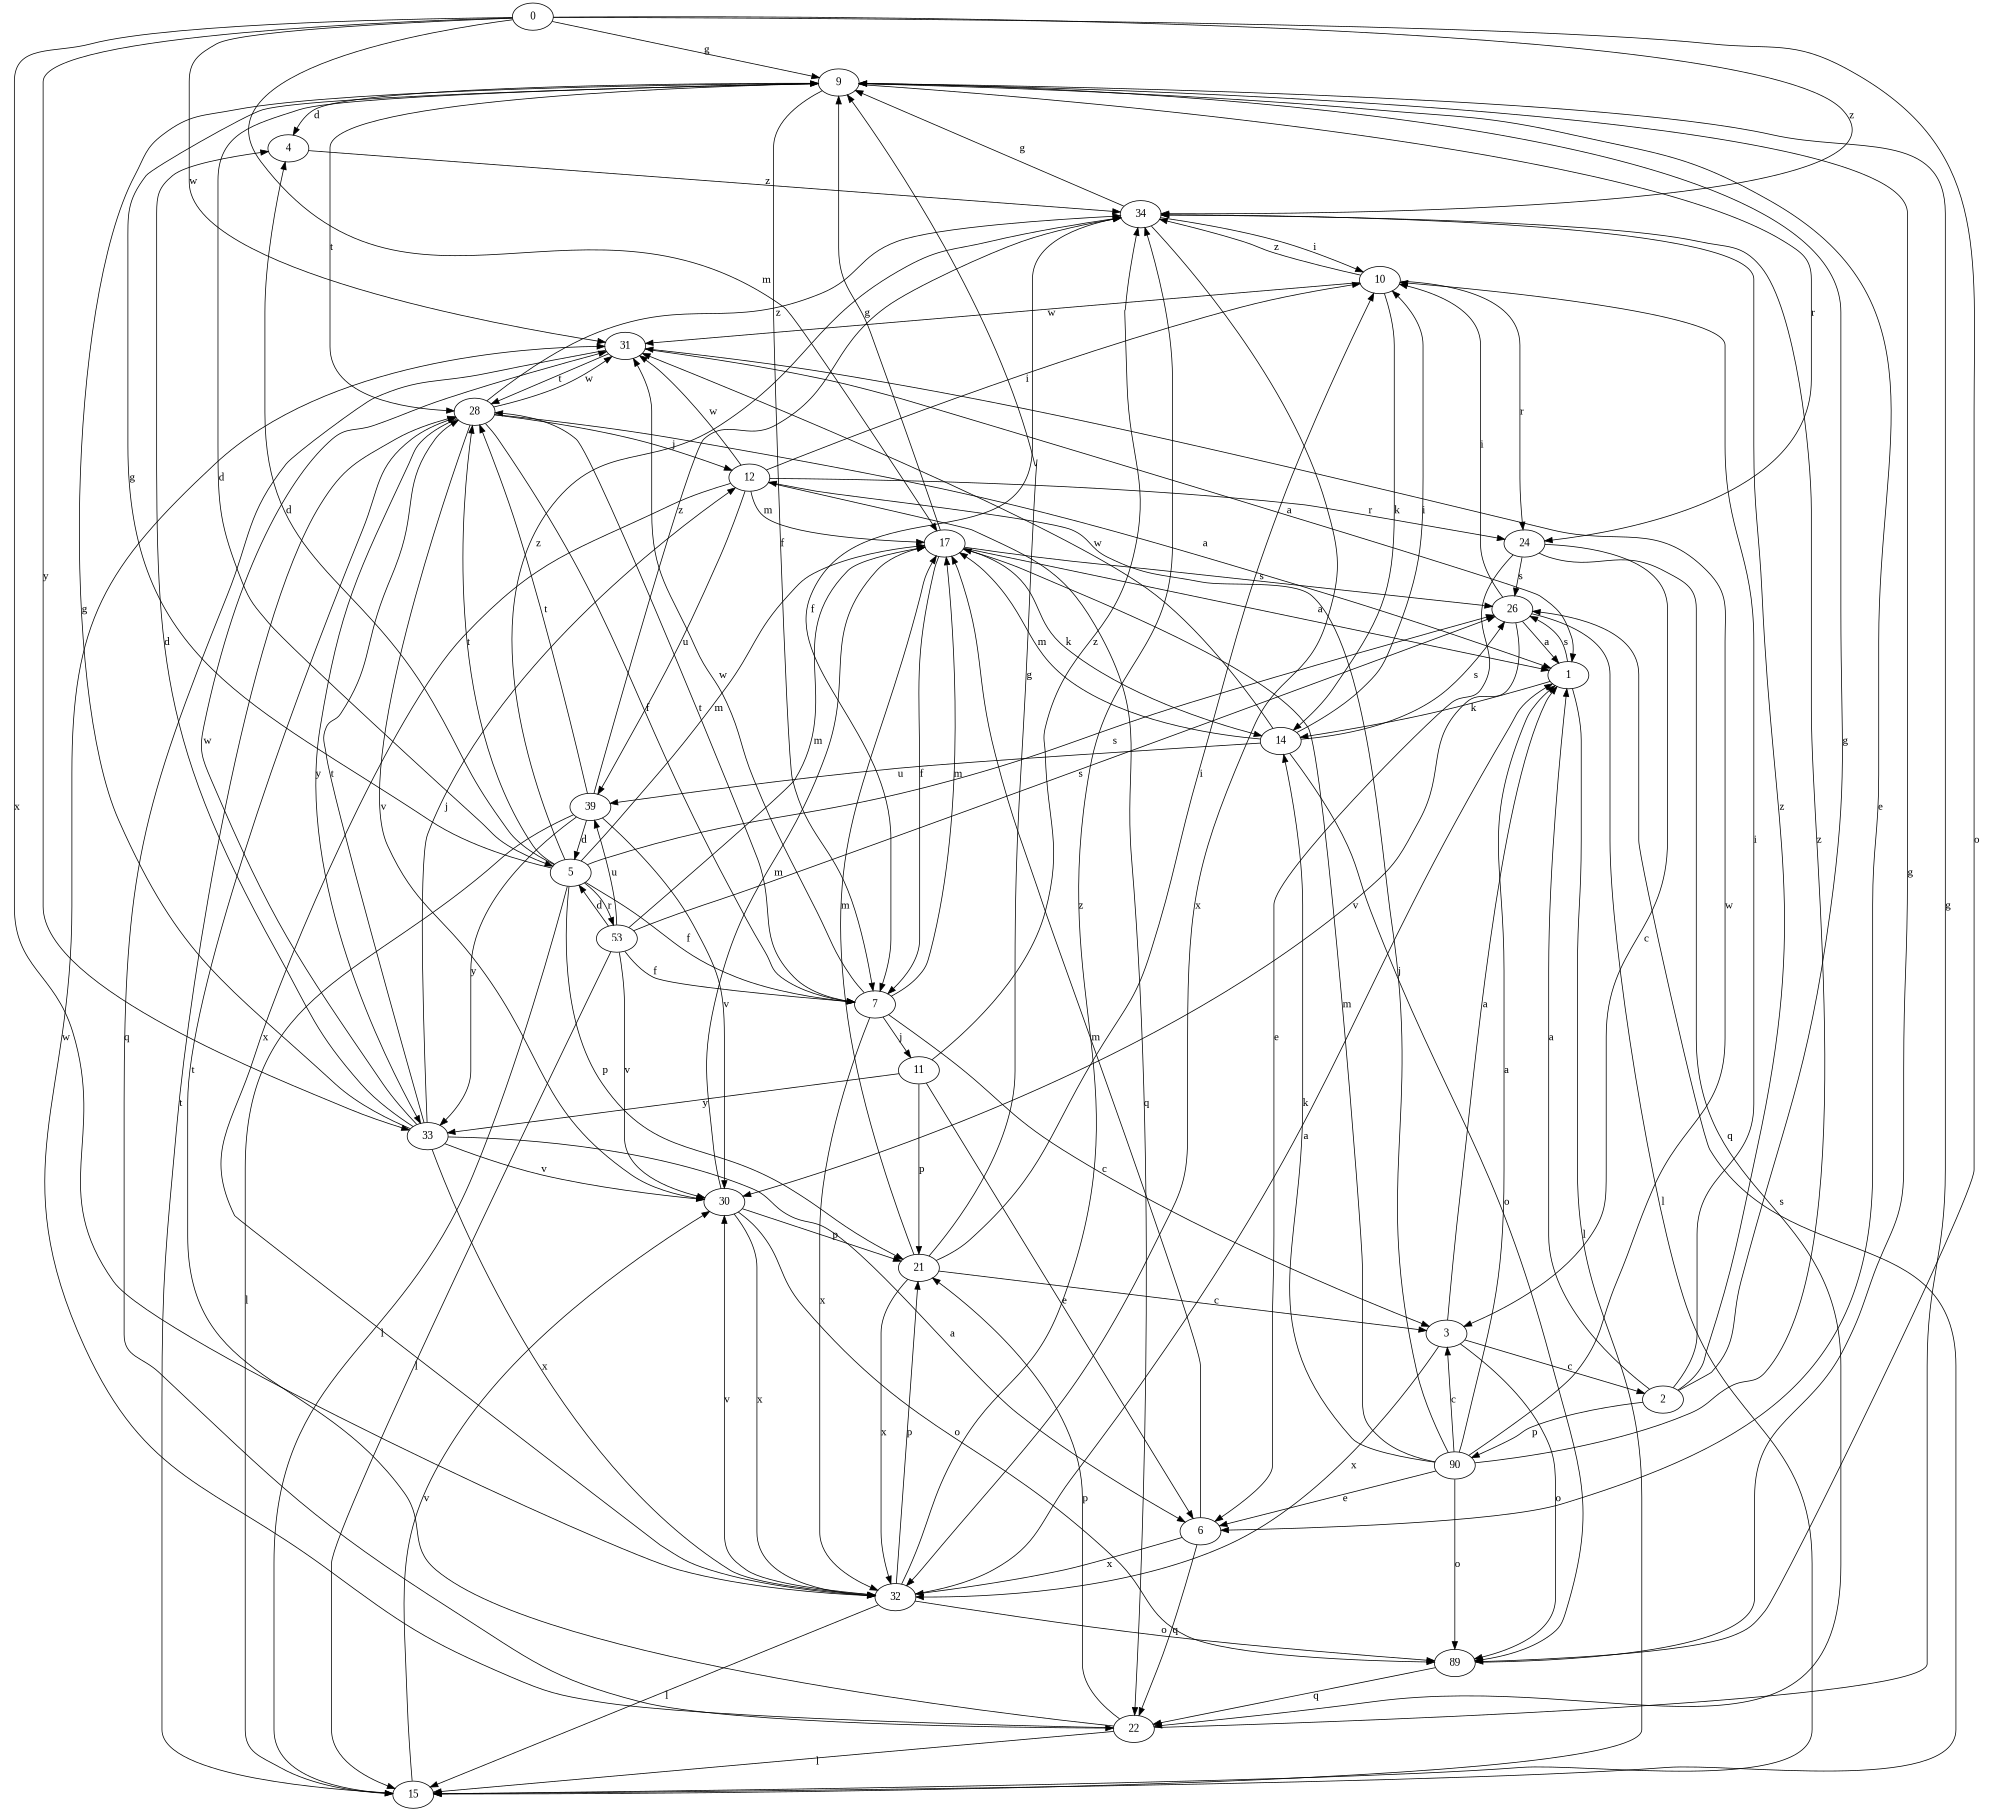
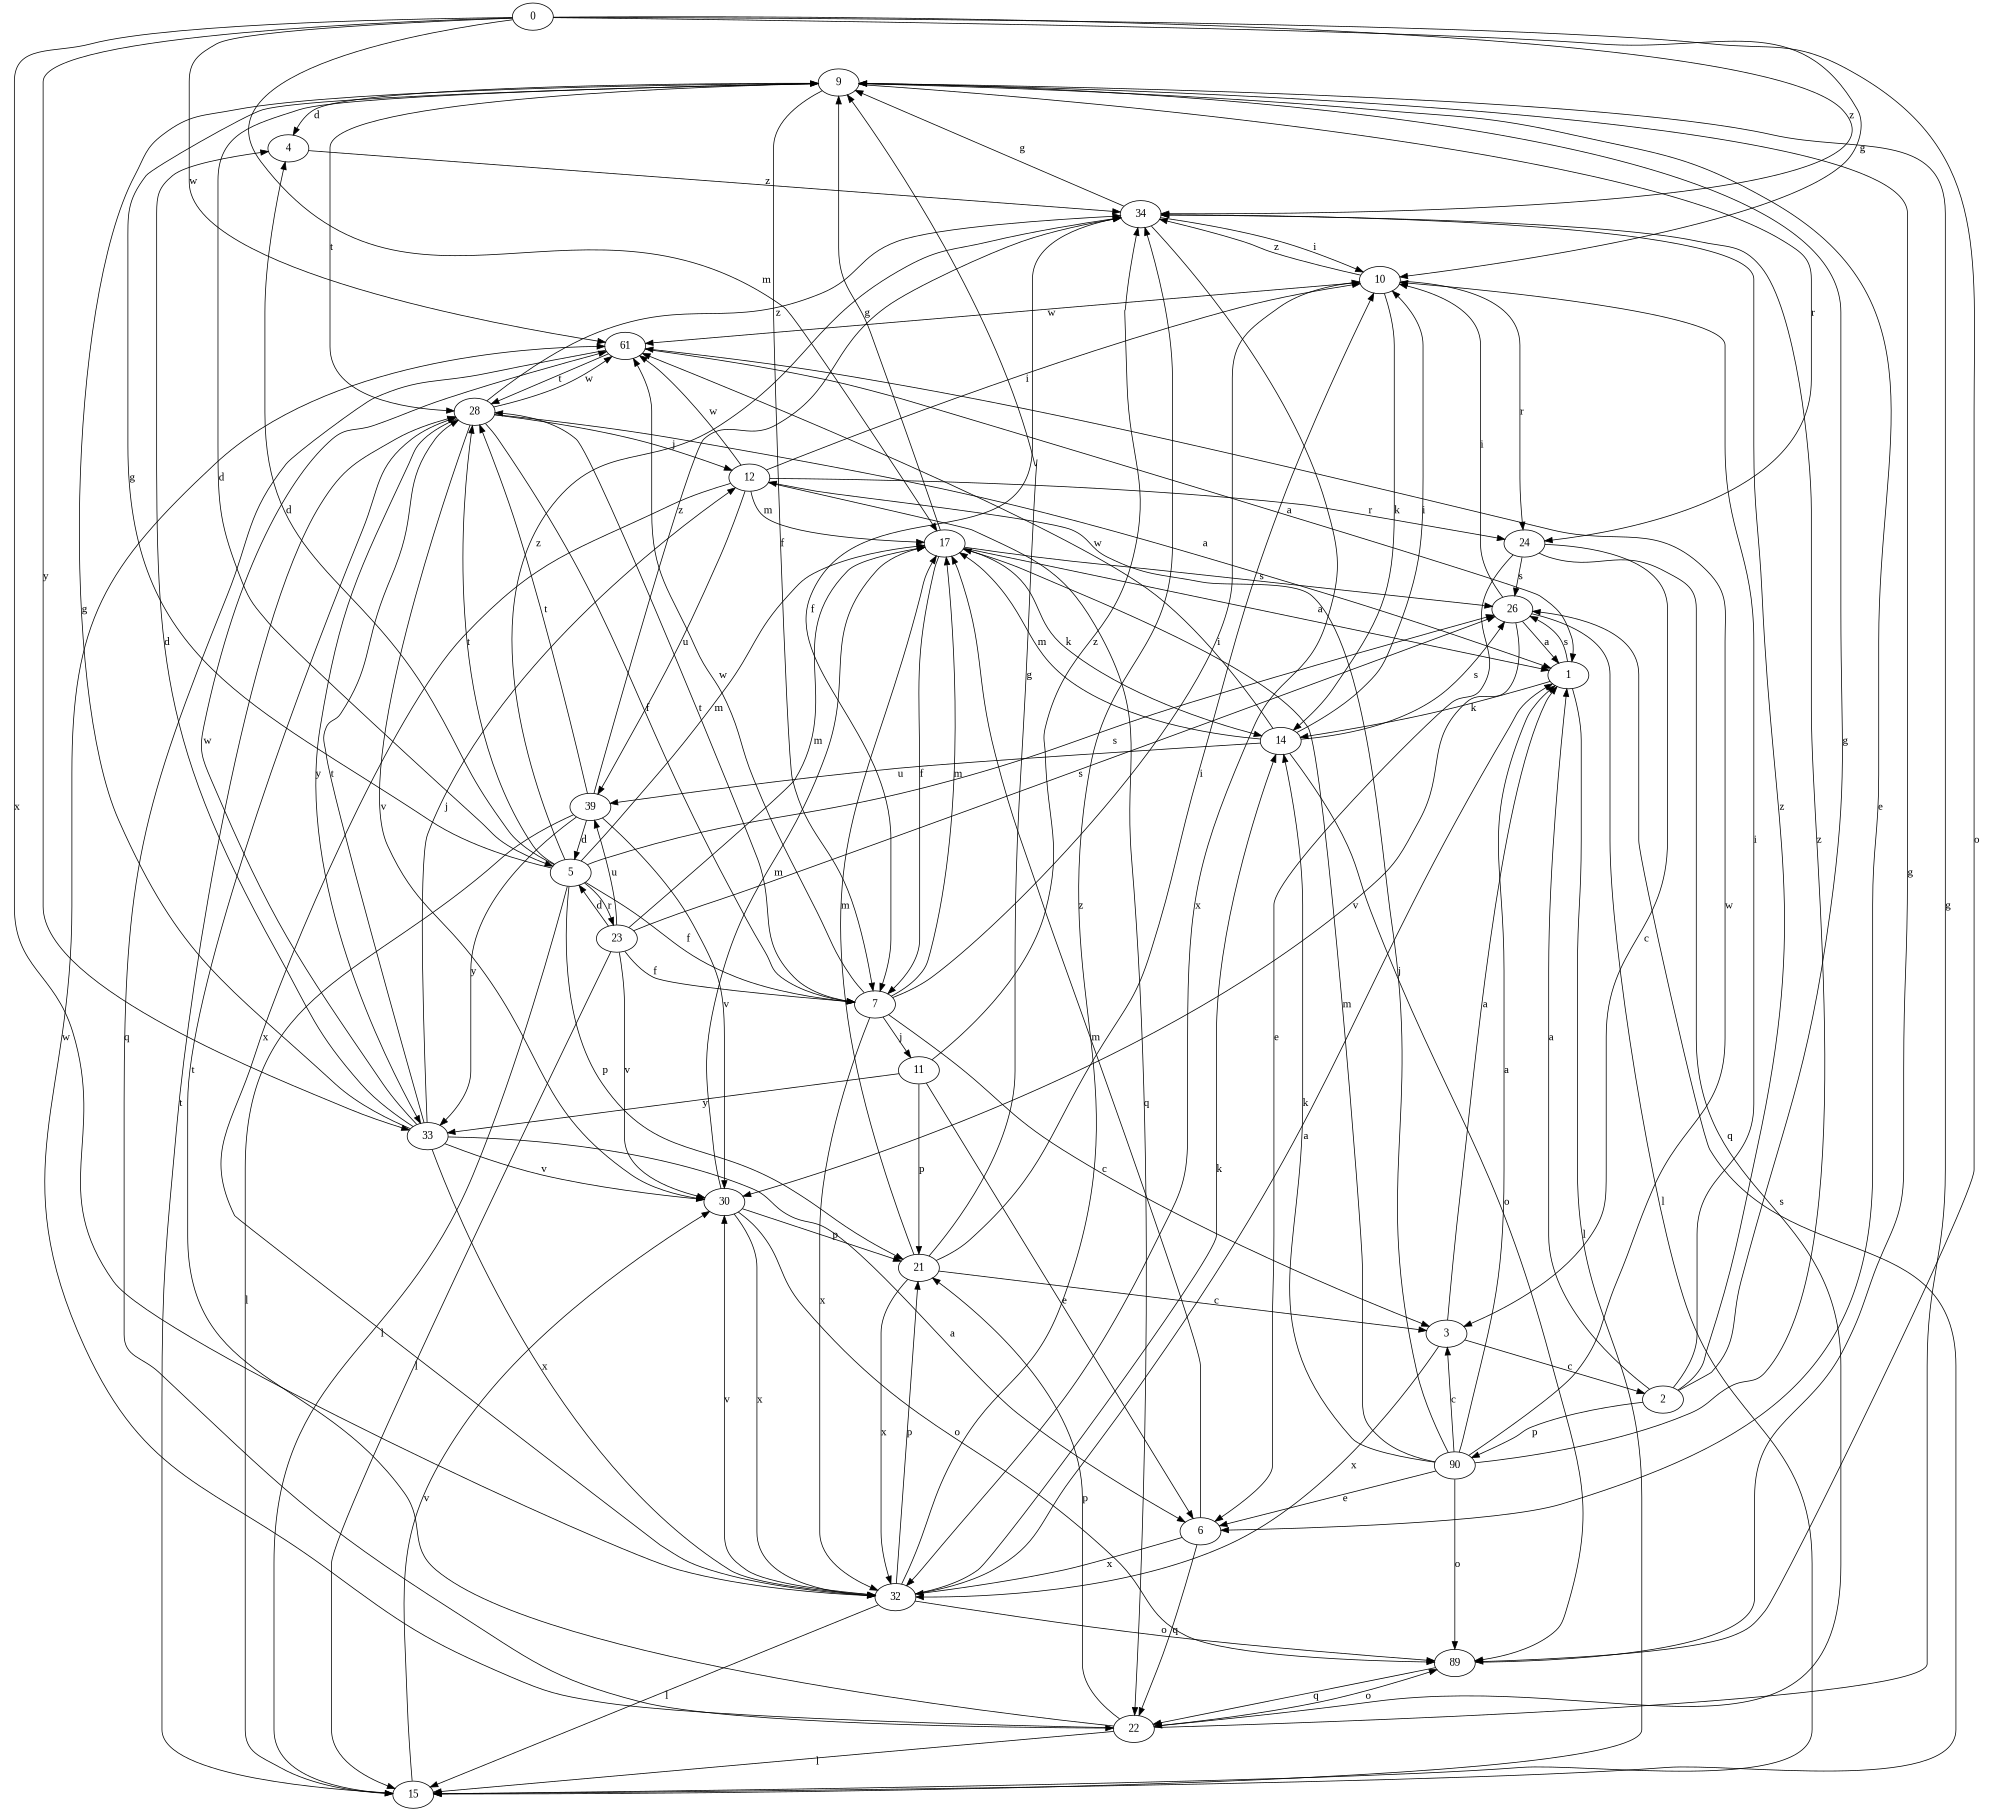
edge "0" -> "9": now "0" -> "10"
node "31": label "31" -> "61"
edge "7" -> "10": added, label "i"
node "53": label "53" -> "23"
edge "32" -> "14": added, label "k"
edge "3" -> "89": now "22" -> "89"
